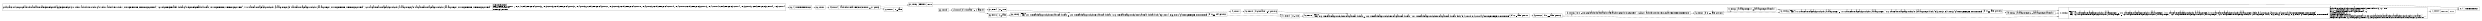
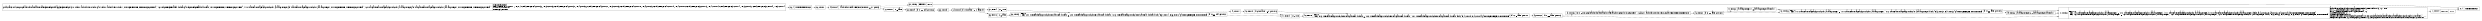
node "32: 0x0009": added
